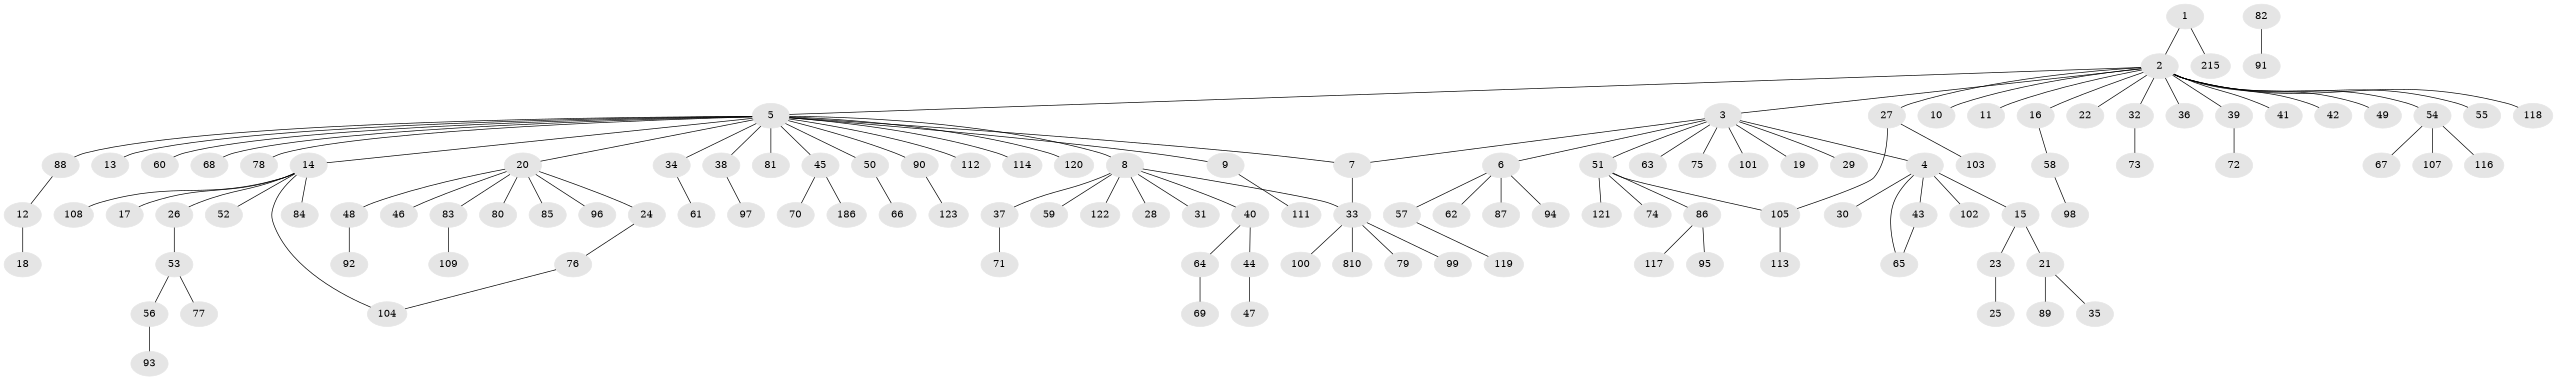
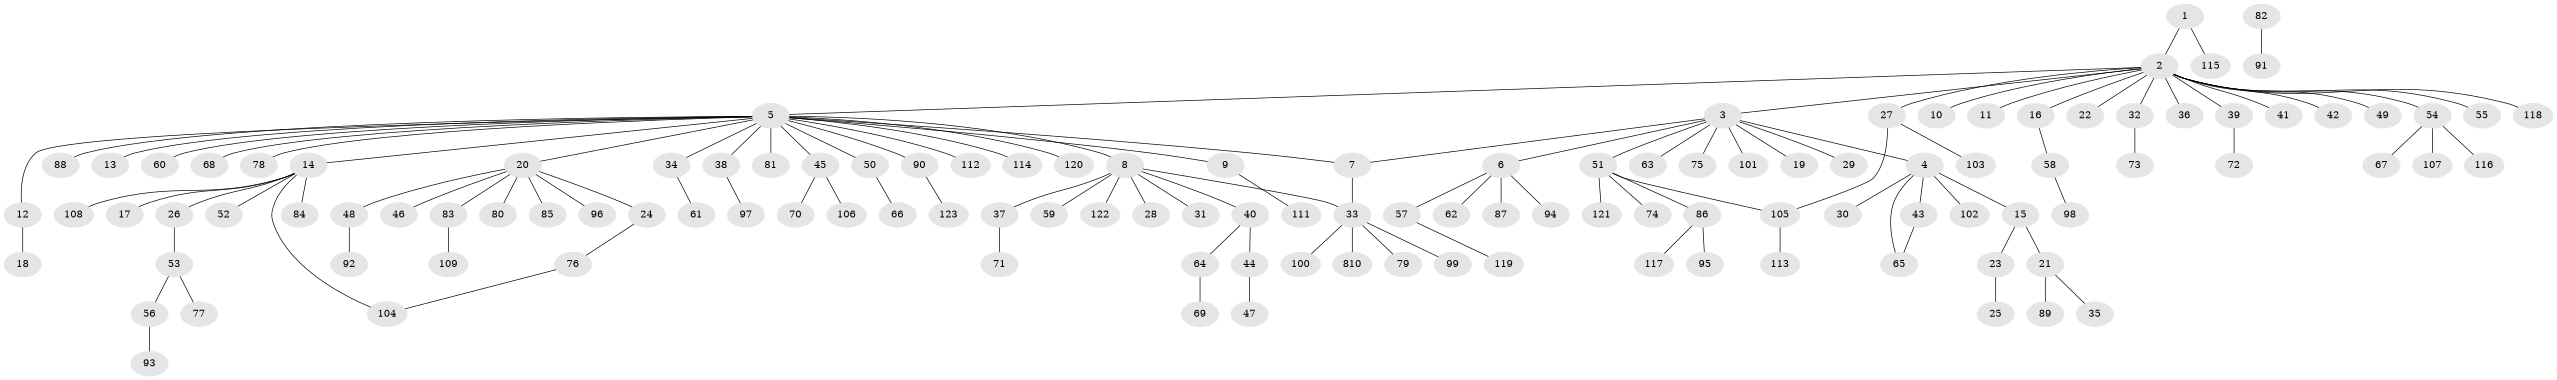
node "215": label "215" -> "115"
edge "88" -- "12": now "5" -- "12"
node "186": label "186" -> "106"
